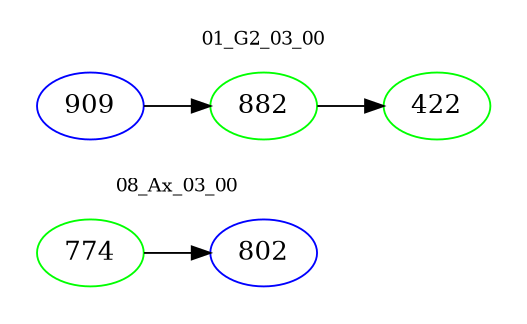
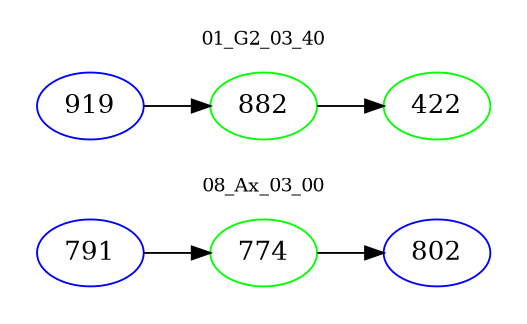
cluster "01_G2_03_00": label "01_G2_03_00" -> "01_G2_03_40"
node "909": label "909" -> "919"
node "791": added
